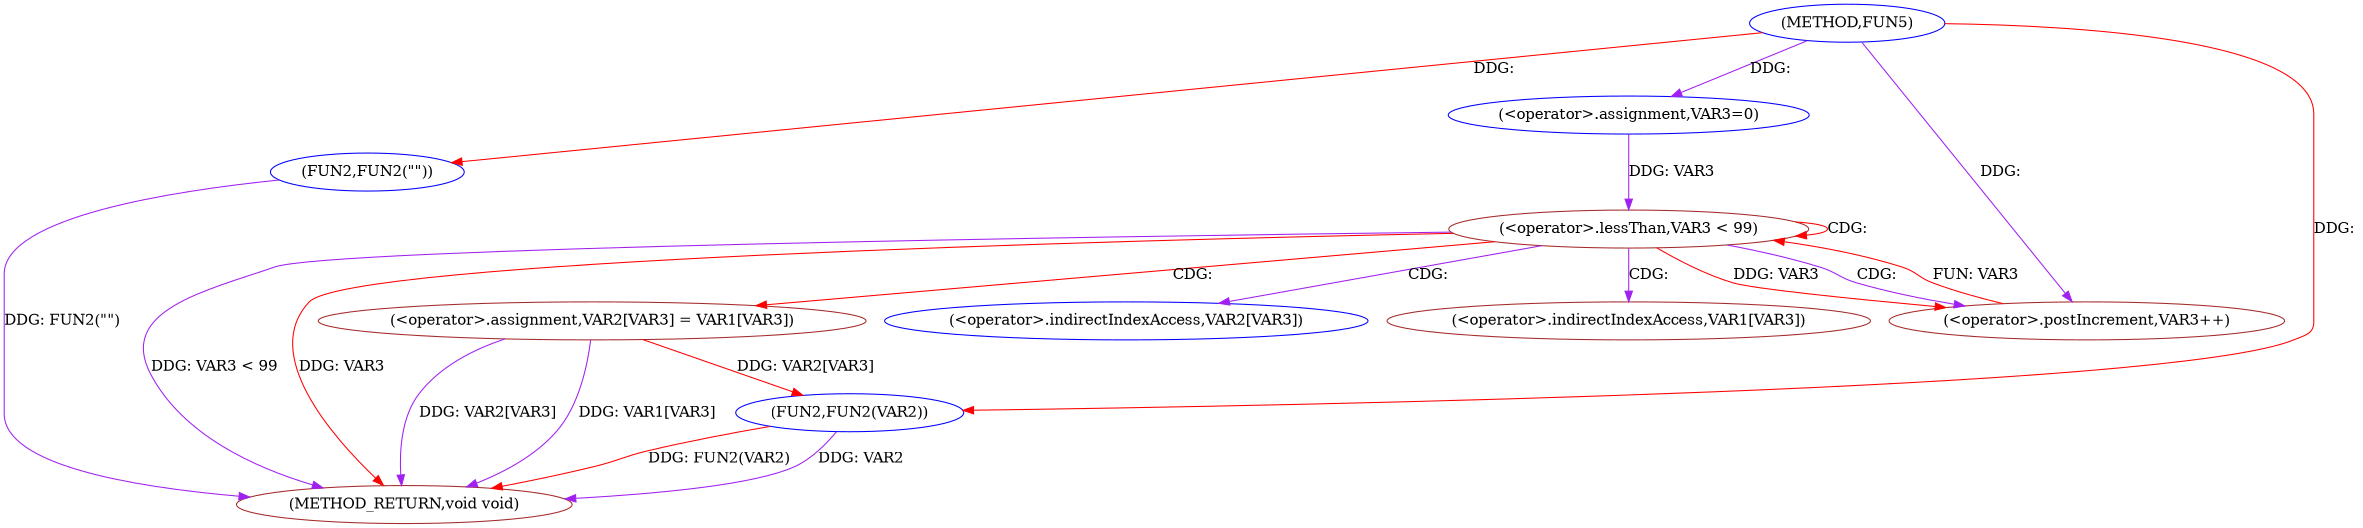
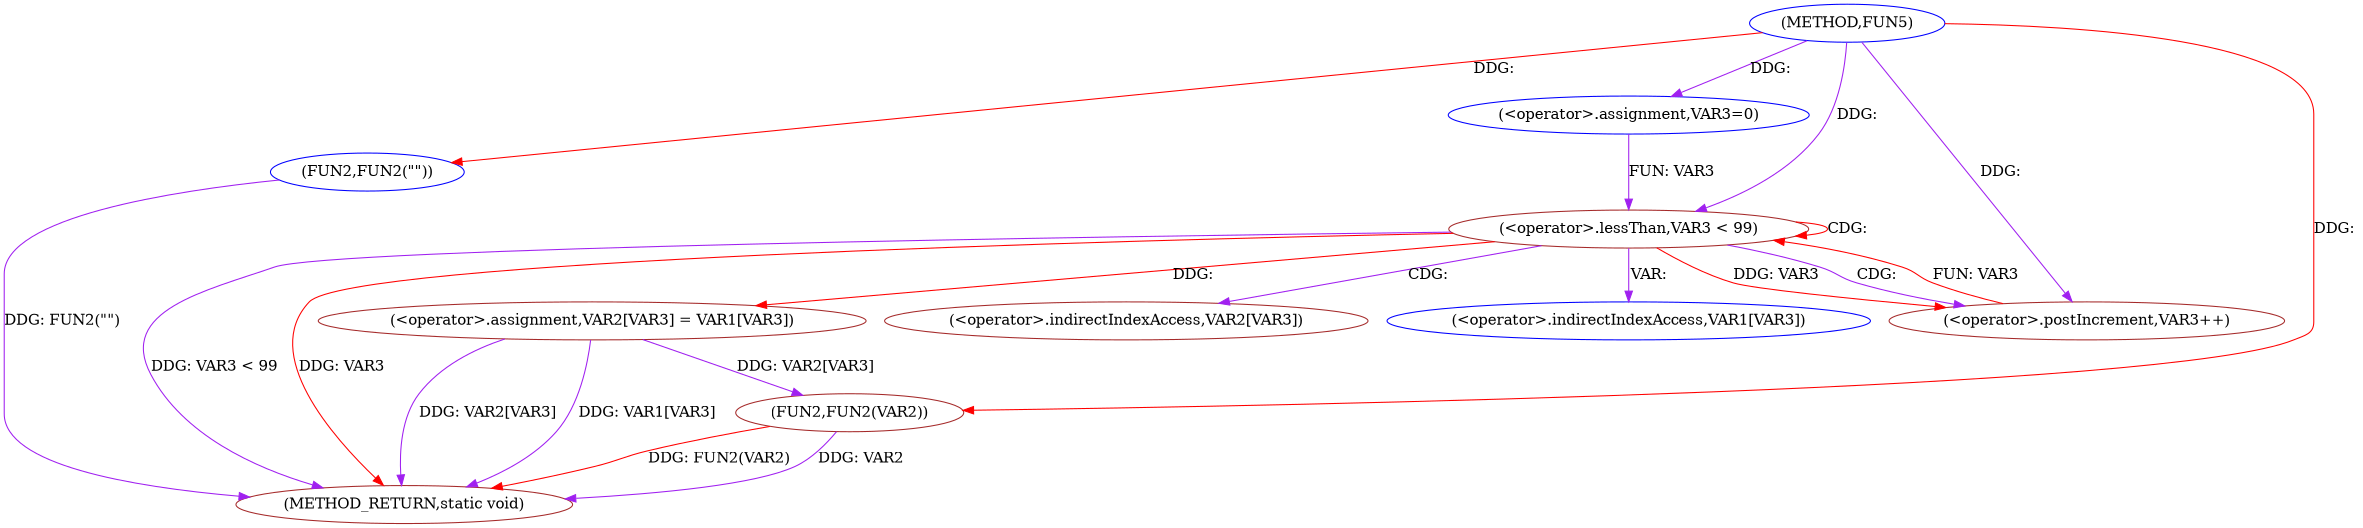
edge "(METHOD,FUN5)" -> "(<operator>.lessThan,VAR3 < 99)": added, label "DDG:"
edge "(<operator>.assignment,VAR3=0)" -> "(<operator>.lessThan,VAR3 < 99)": label "DDG: VAR3" -> "FUN: VAR3"
edge "(<operator>.lessThan,VAR3 < 99)" -> "(<operator>.assignment,VAR2[VAR3] = VAR1[VAR3])": label "CDG: " -> "DDG: "
edge "(<operator>.lessThan,VAR3 < 99)" -> "(<operator>.indirectIndexAccess,VAR1[VAR3])": label "CDG: " -> "VAR: "
node "(<operator>.indirectIndexAccess,VAR2[VAR3])": color blue -> brown
node "(<operator>.indirectIndexAccess,VAR1[VAR3])": color brown -> blue
edge "(<operator>.assignment,VAR2[VAR3] = VAR1[VAR3])" -> "(FUN2,FUN2(VAR2))": color red -> purple
node "(FUN2,FUN2(VAR2))": color blue -> brown
node "(METHOD_RETURN,void void)": label "(METHOD_RETURN,void void)" -> "(METHOD_RETURN,static void)"
